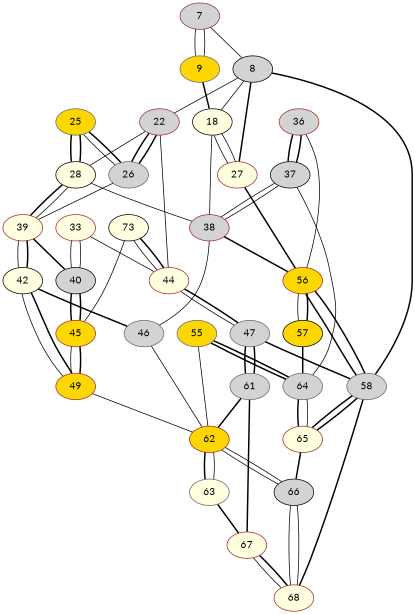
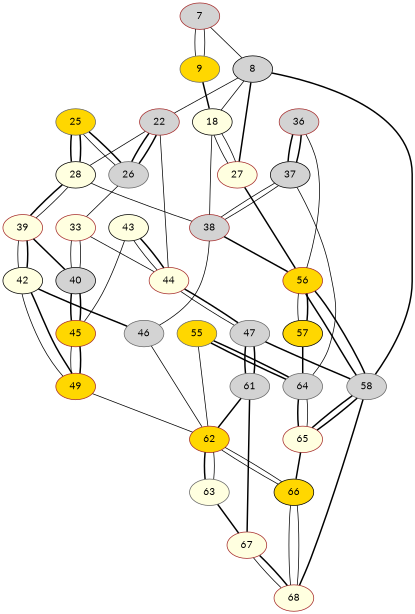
edge "26" -- "39": now "26" -- "33"
node "73": label "73" -> "43"
node "66": fillcolor lightgrey -> gold
